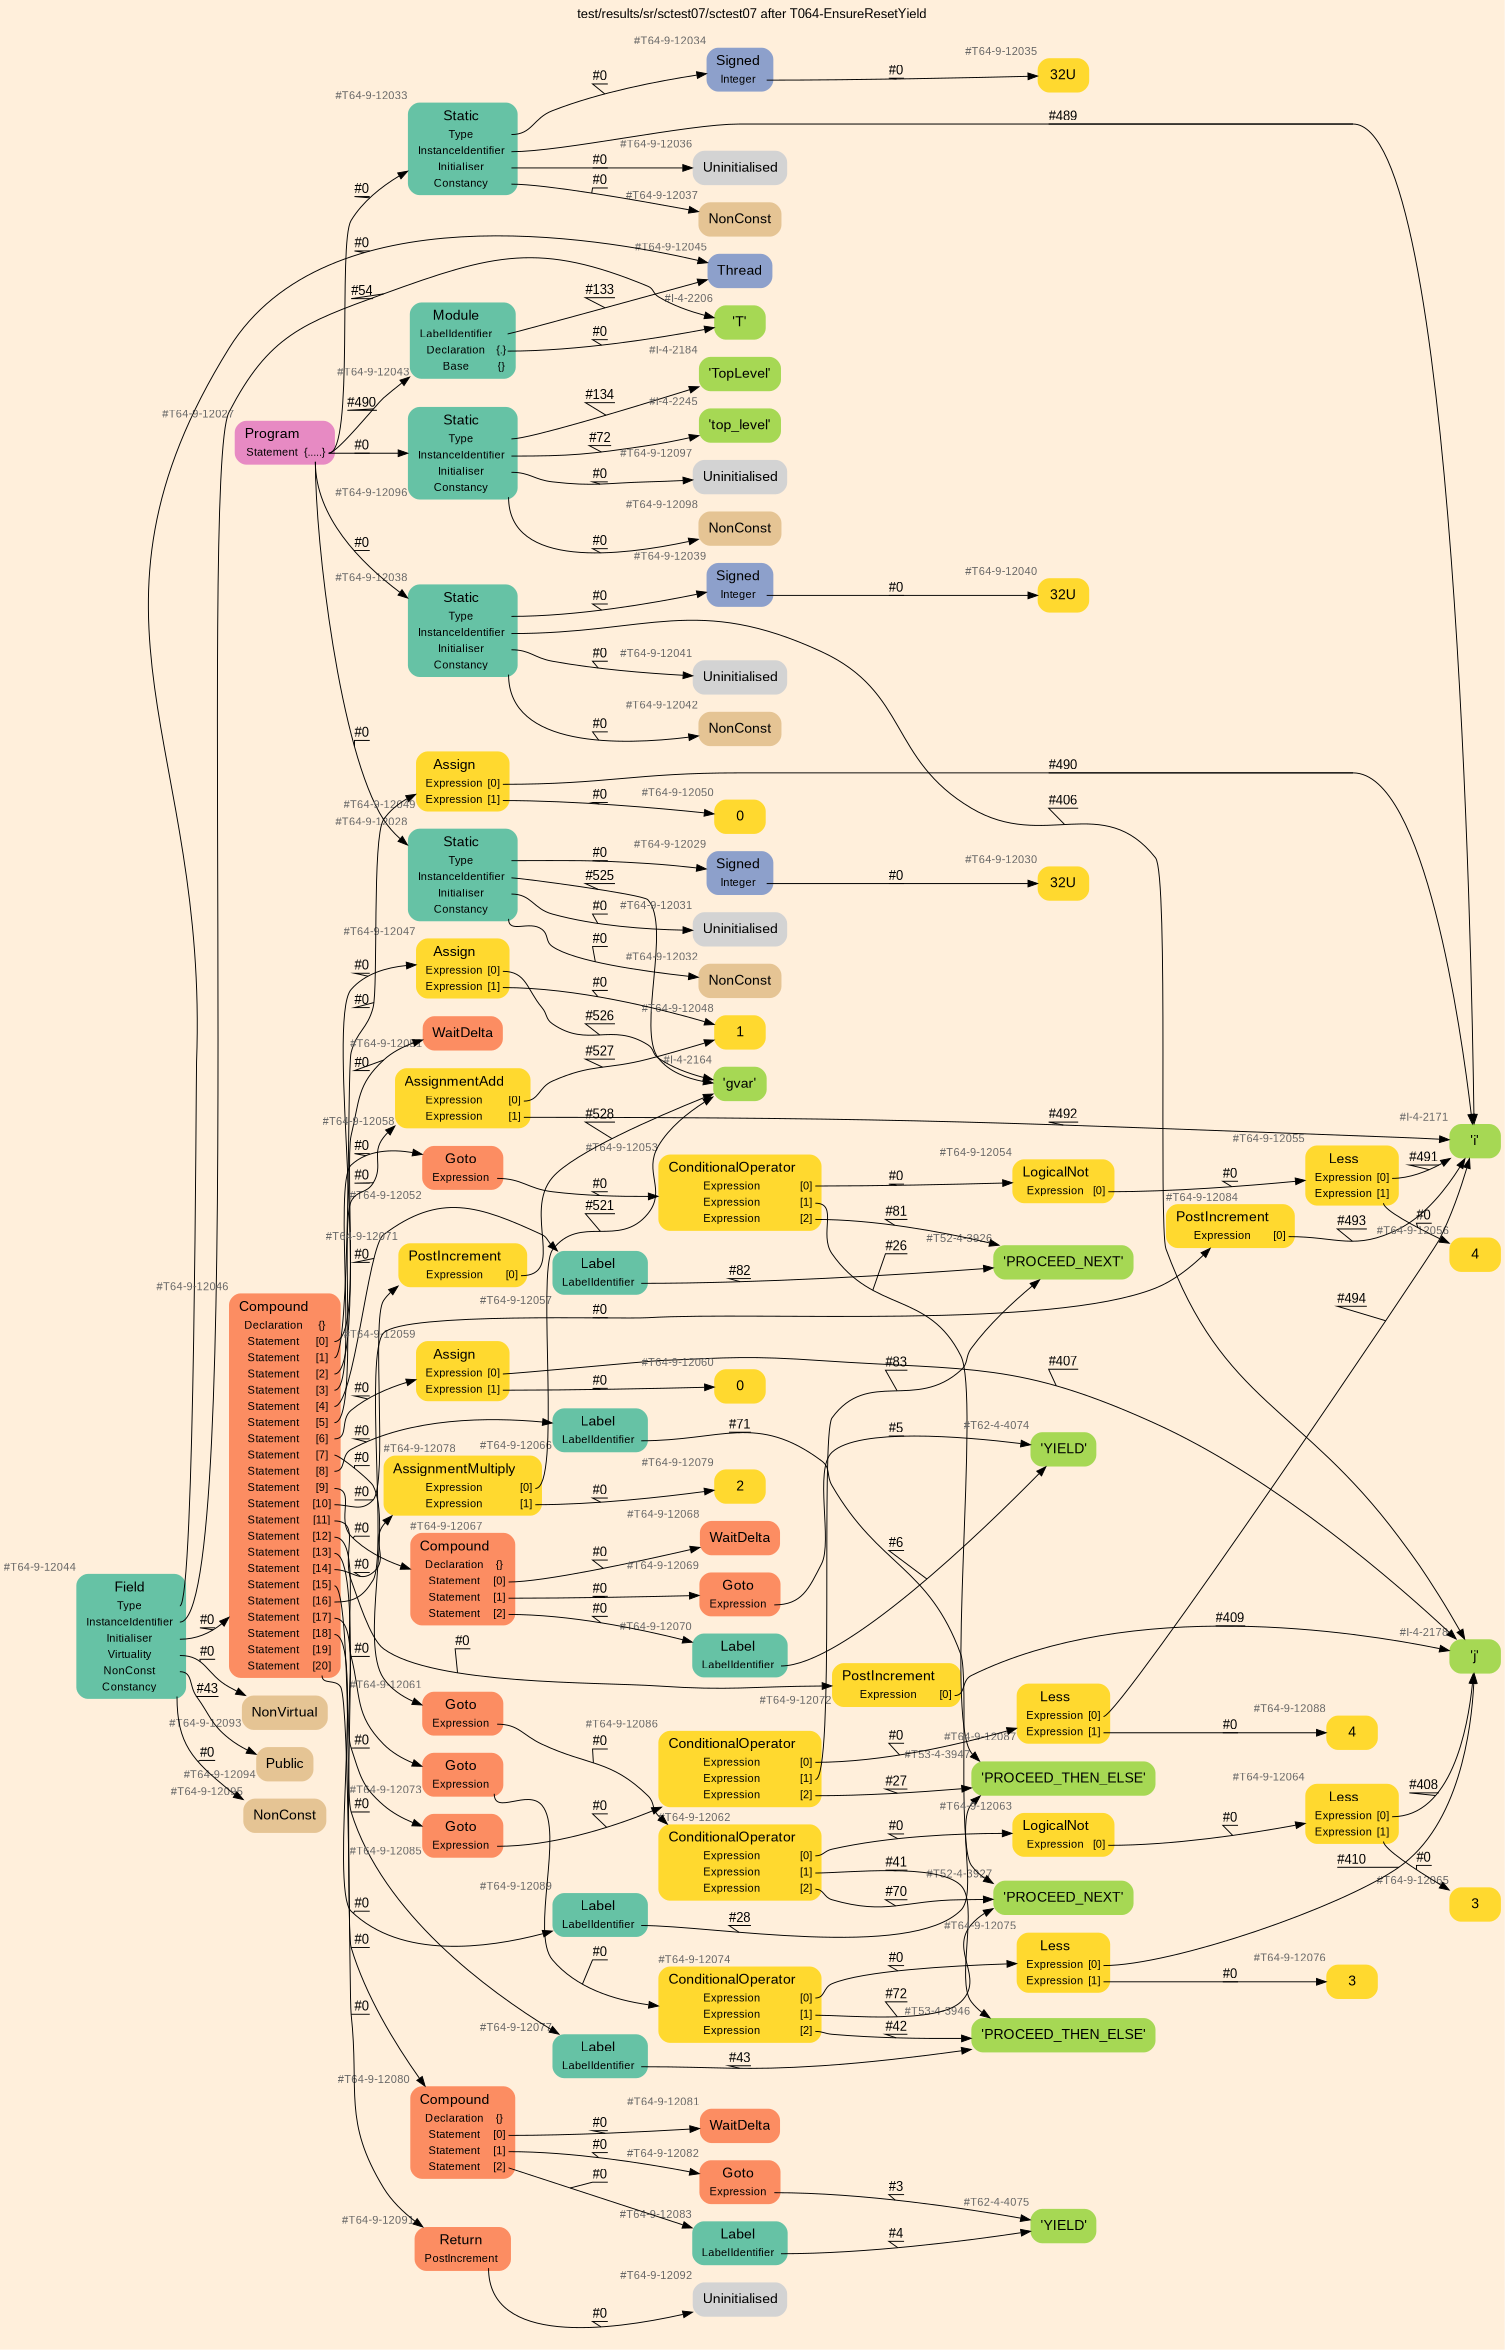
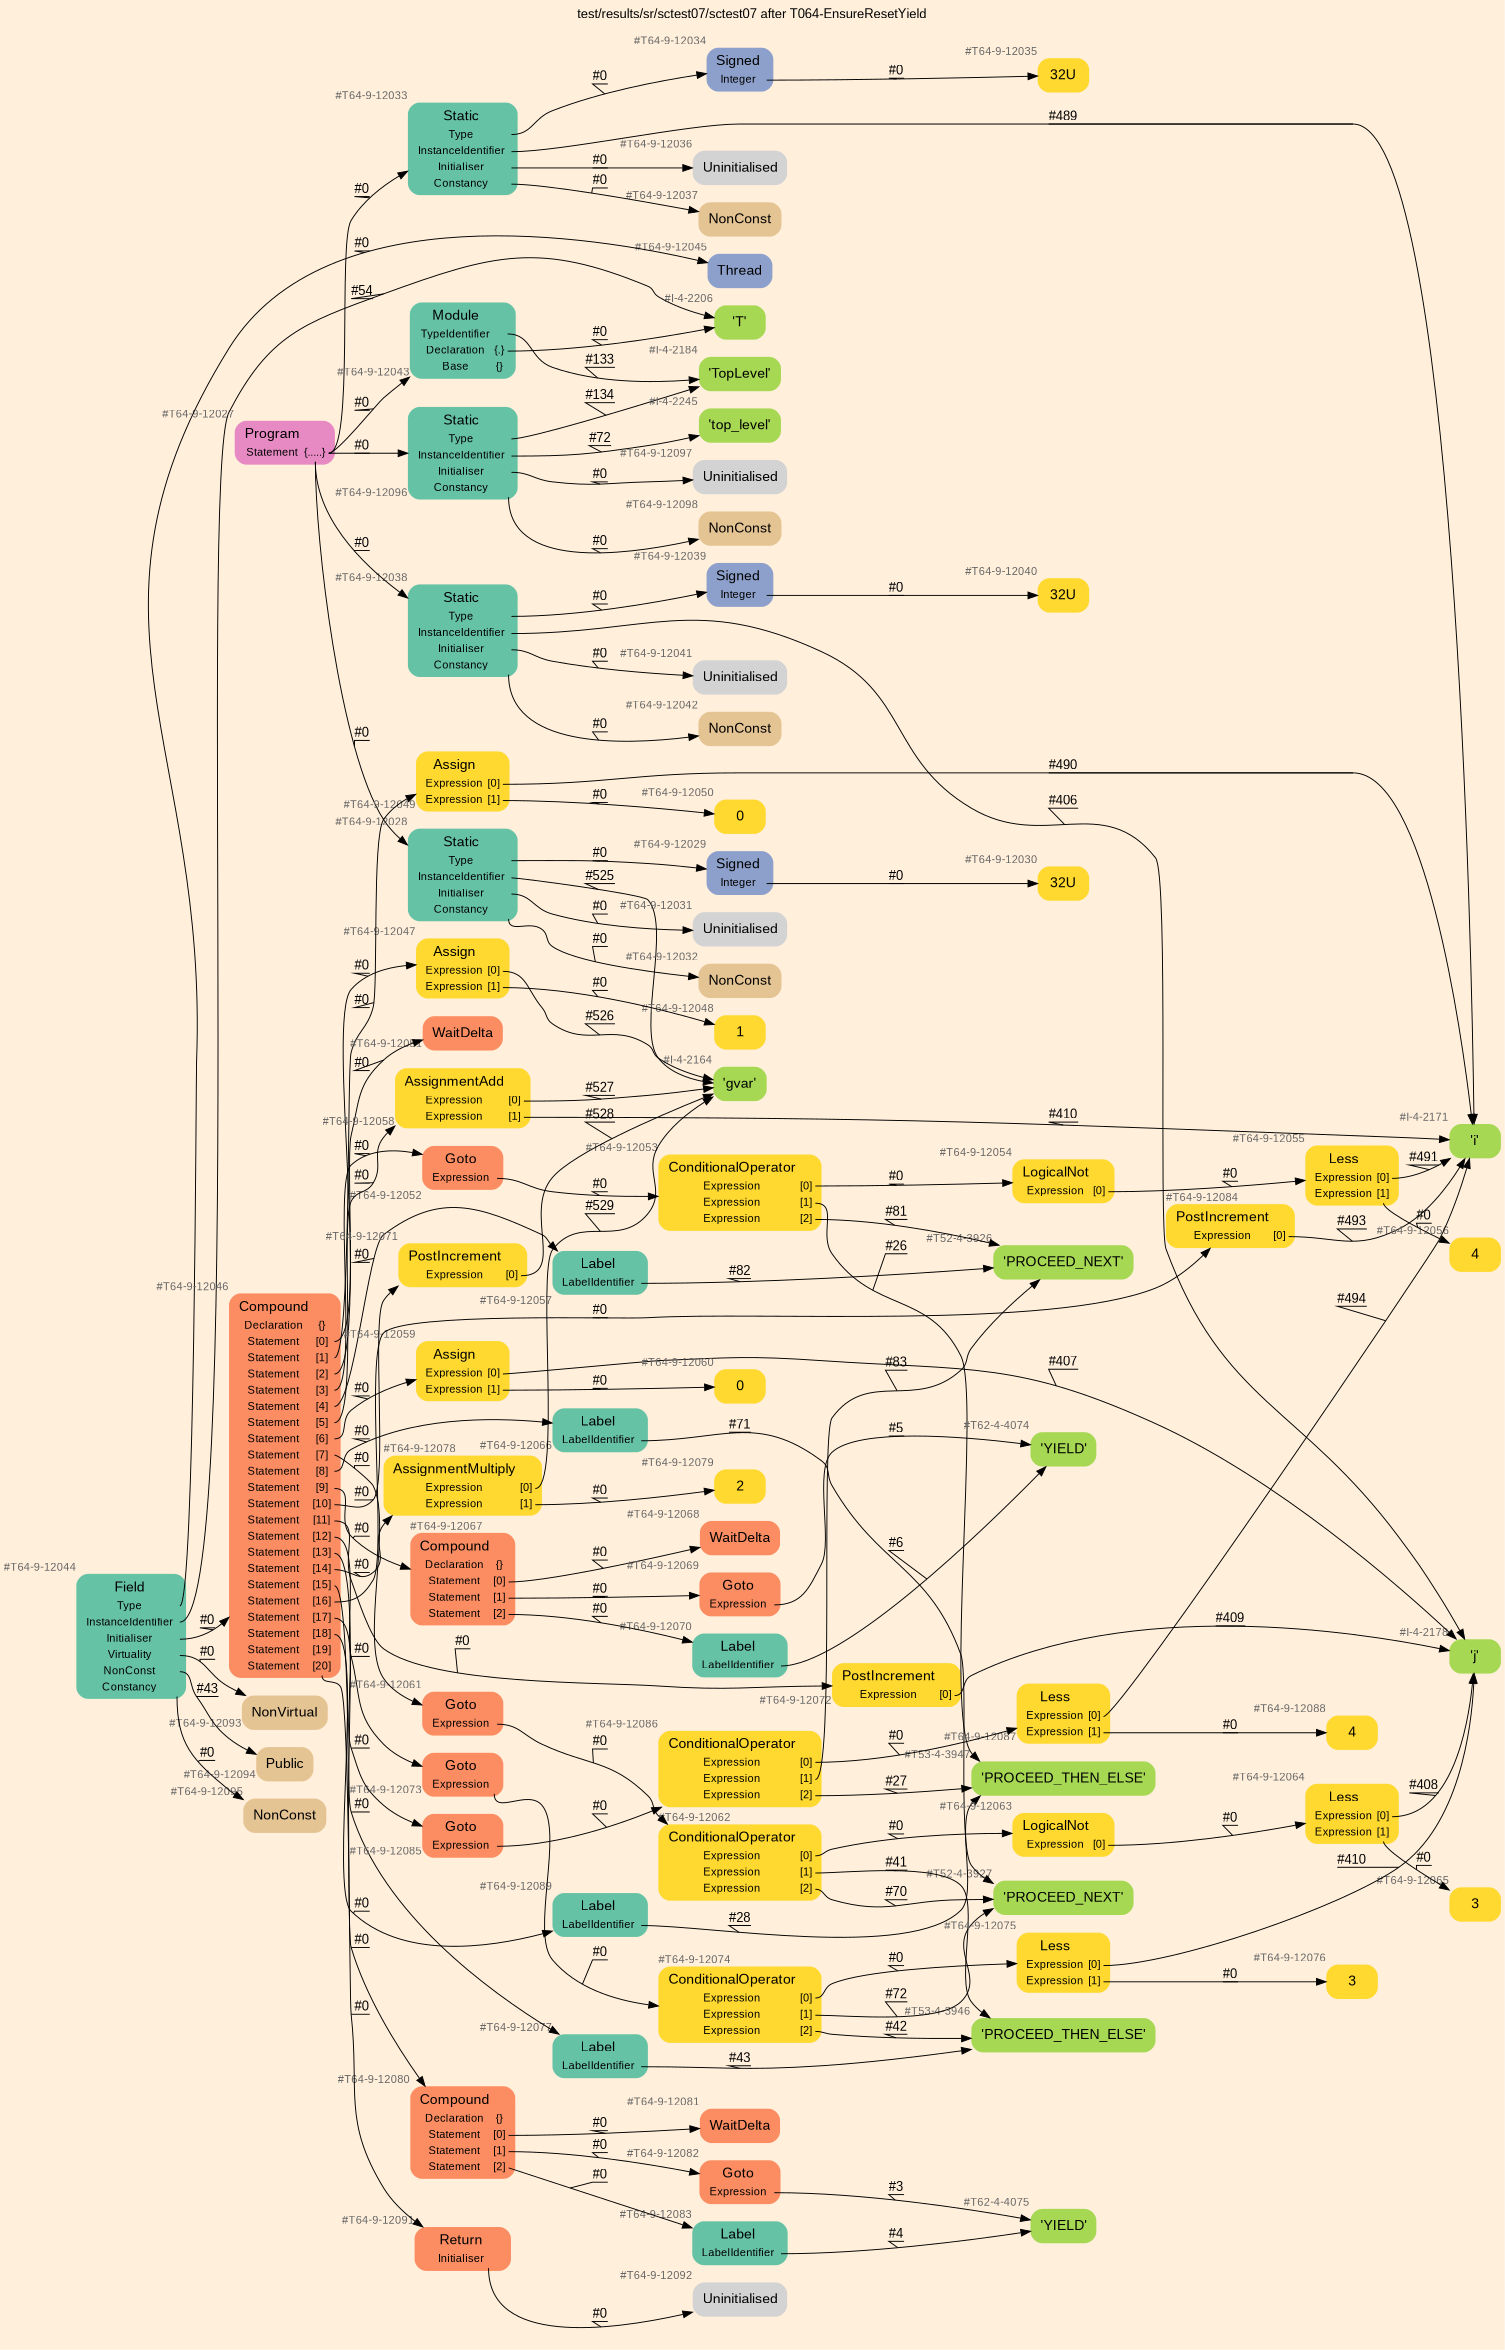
edge "Module" -> "Thread": now "Module" -> "'TopLevel'"
node "Module": text "LabelIdentifier" -> "TypeIdentifier"
edge "Program" -> "Module": label "#490" -> "#0"
edge "AssignmentAdd" -> "1": now "AssignmentAdd" -> "'gvar'"
edge "AssignmentAdd" -> "'i'": label "#492" -> "#410"
edge "AssignmentMultiply" -> "'gvar'": label "#521" -> "#529"
node "Return": text "PostIncrement" -> "Initialiser"
